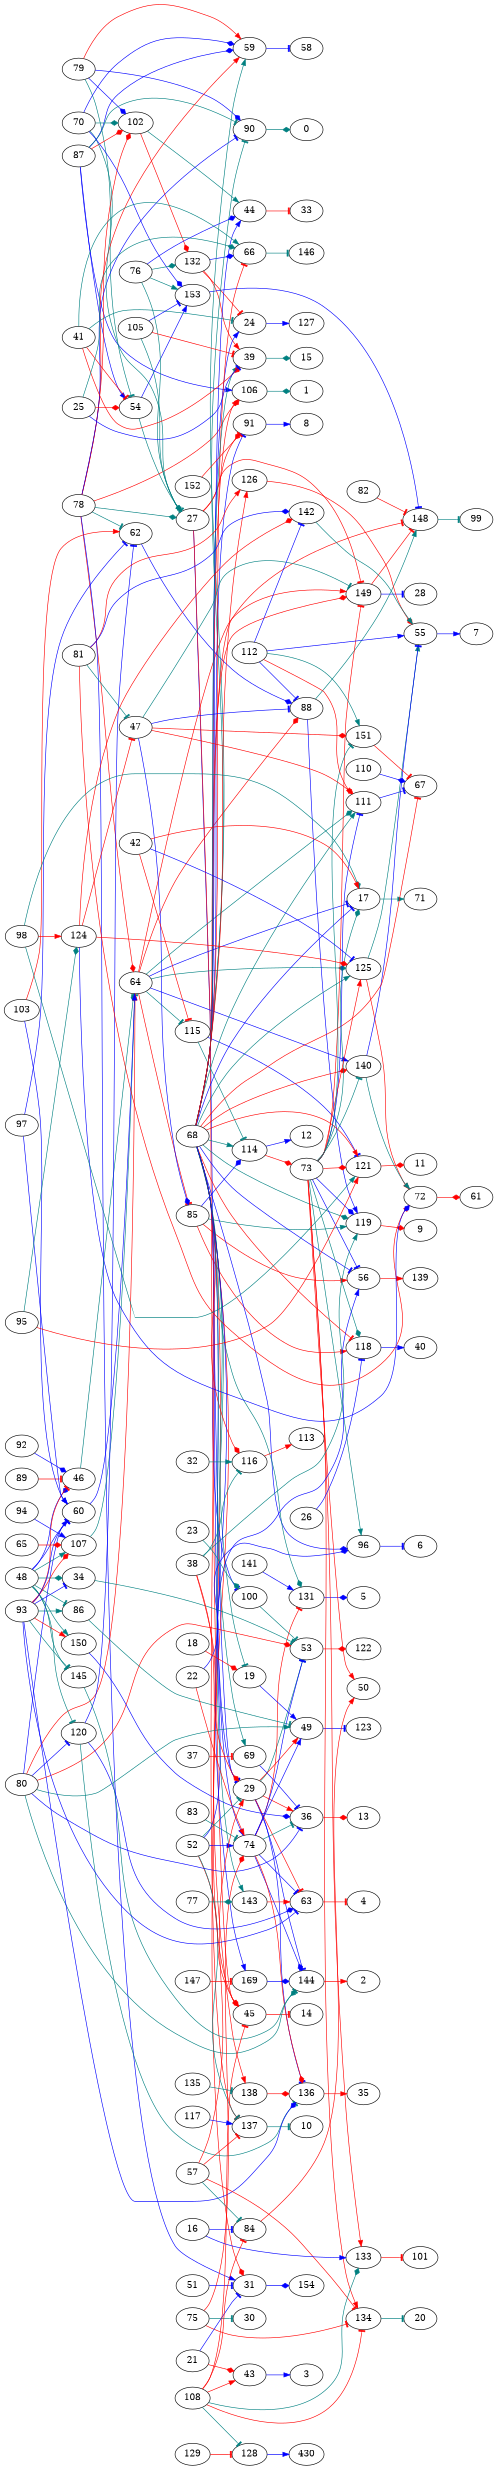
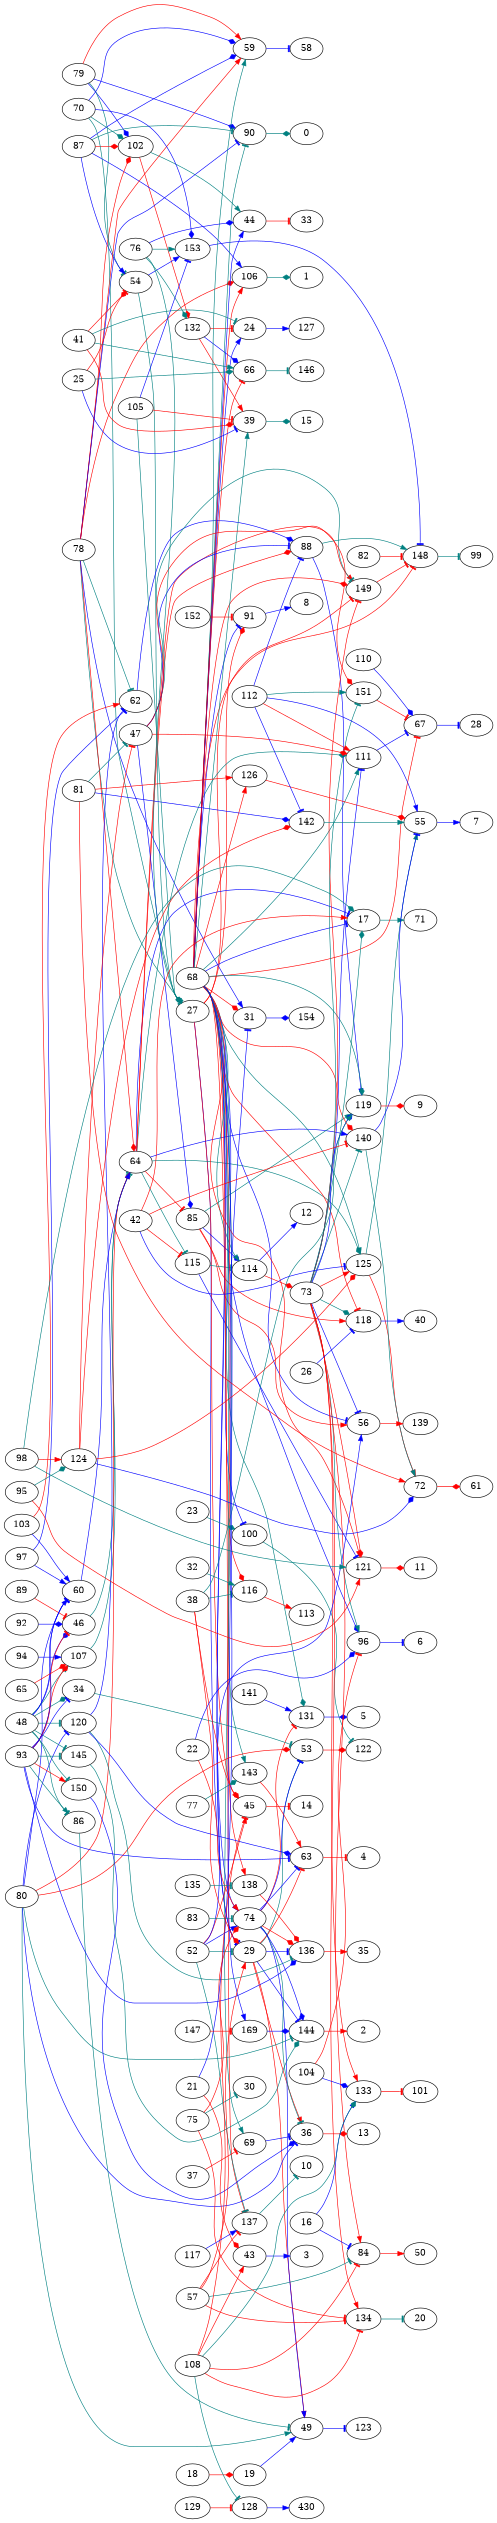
edge "149" -> "28": now "67" -> "28"
edge "42" -> "140": added
edge "68" -> "19": removed
edge "73" -> "50": now "73" -> "84"
edge "48" -> "150": arrowhead normal -> tee
edge "100" -> "53": now "100" -> "122"
node "104": added
node "51": removed
